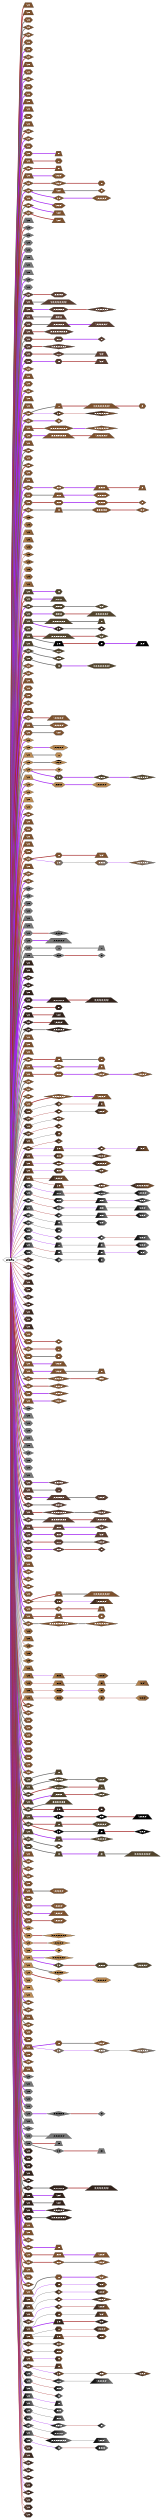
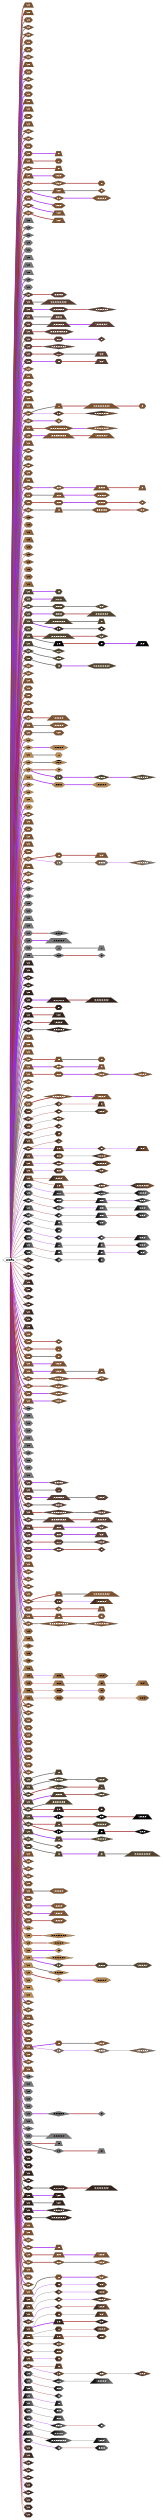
node "186:1": label "186:1" -> "184:1"
